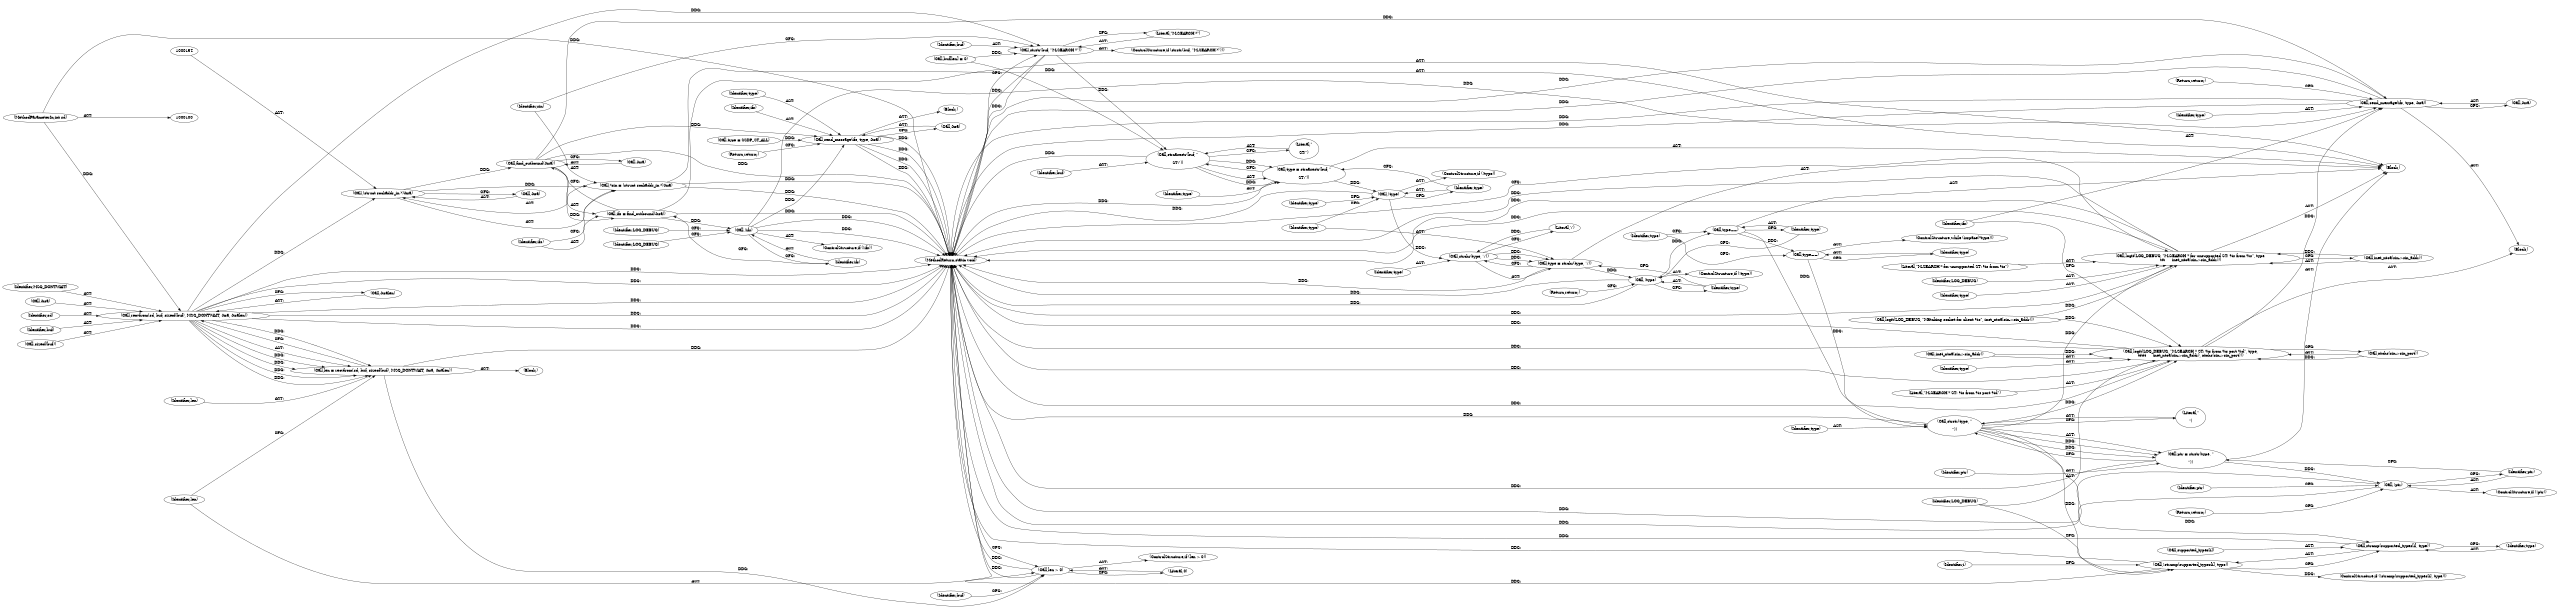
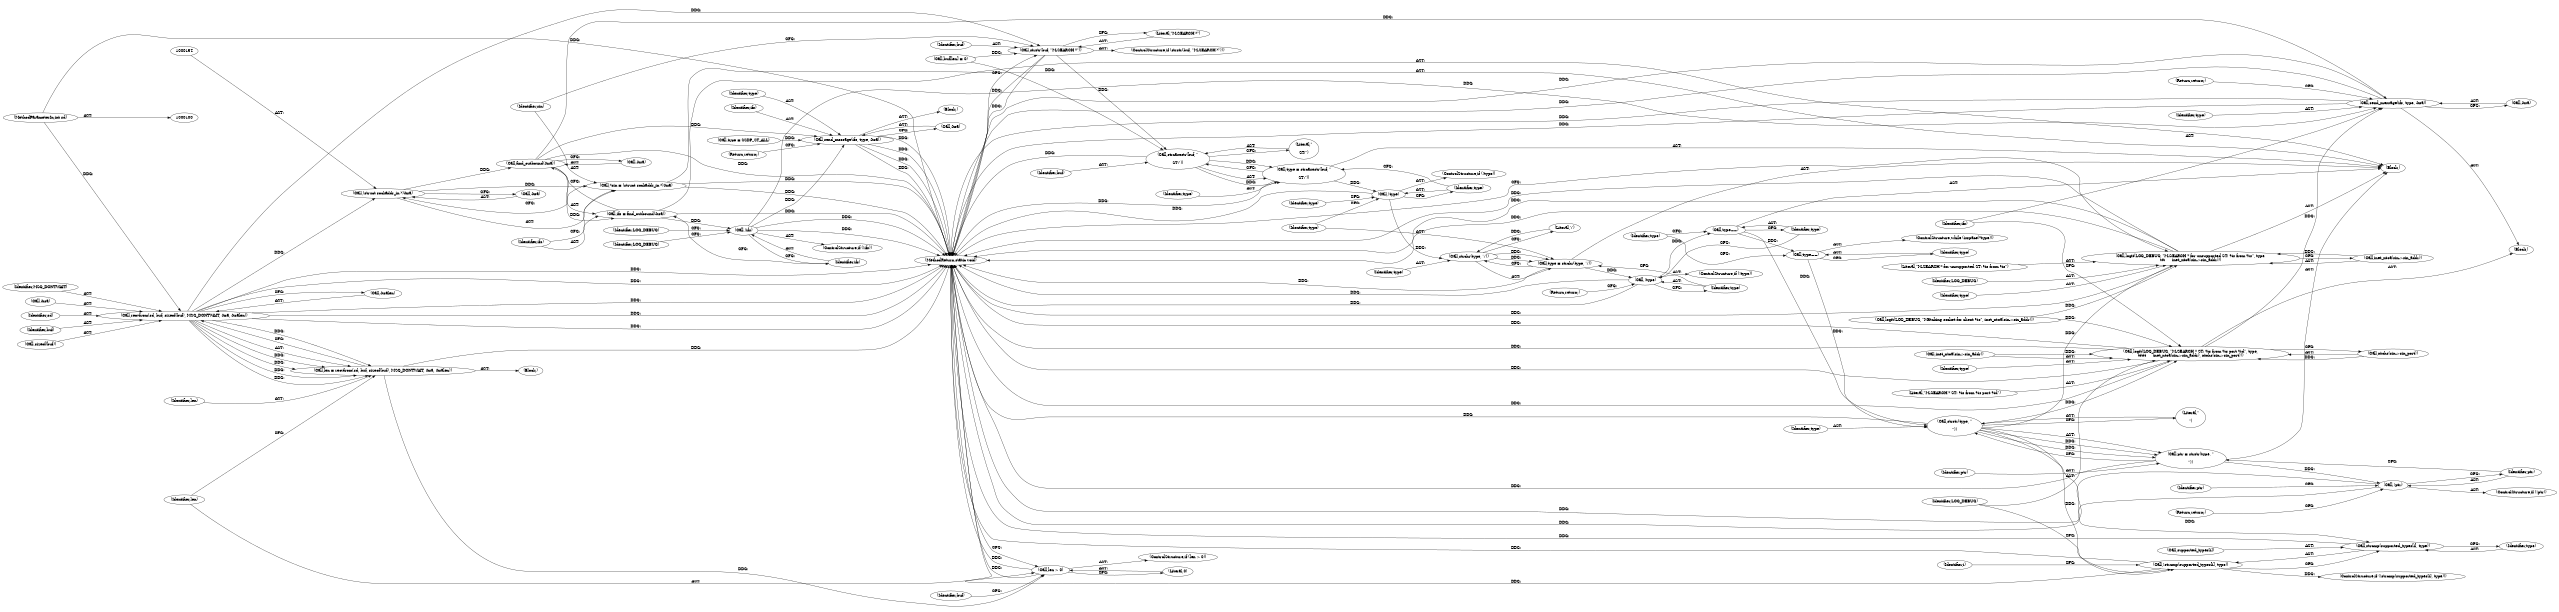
edge "(Call,*sin = (struct sockaddr_in *)&sa)" -> "(Call,(struct sockaddr_in *)&sa)": label "AST: " -> "CFG: "
